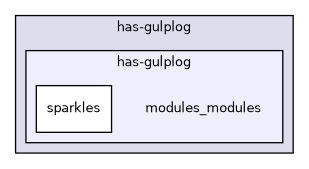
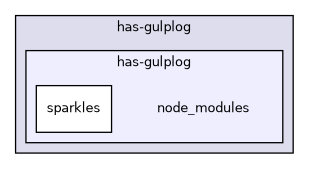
node "modules_modules": label "modules_modules" -> "node_modules"
